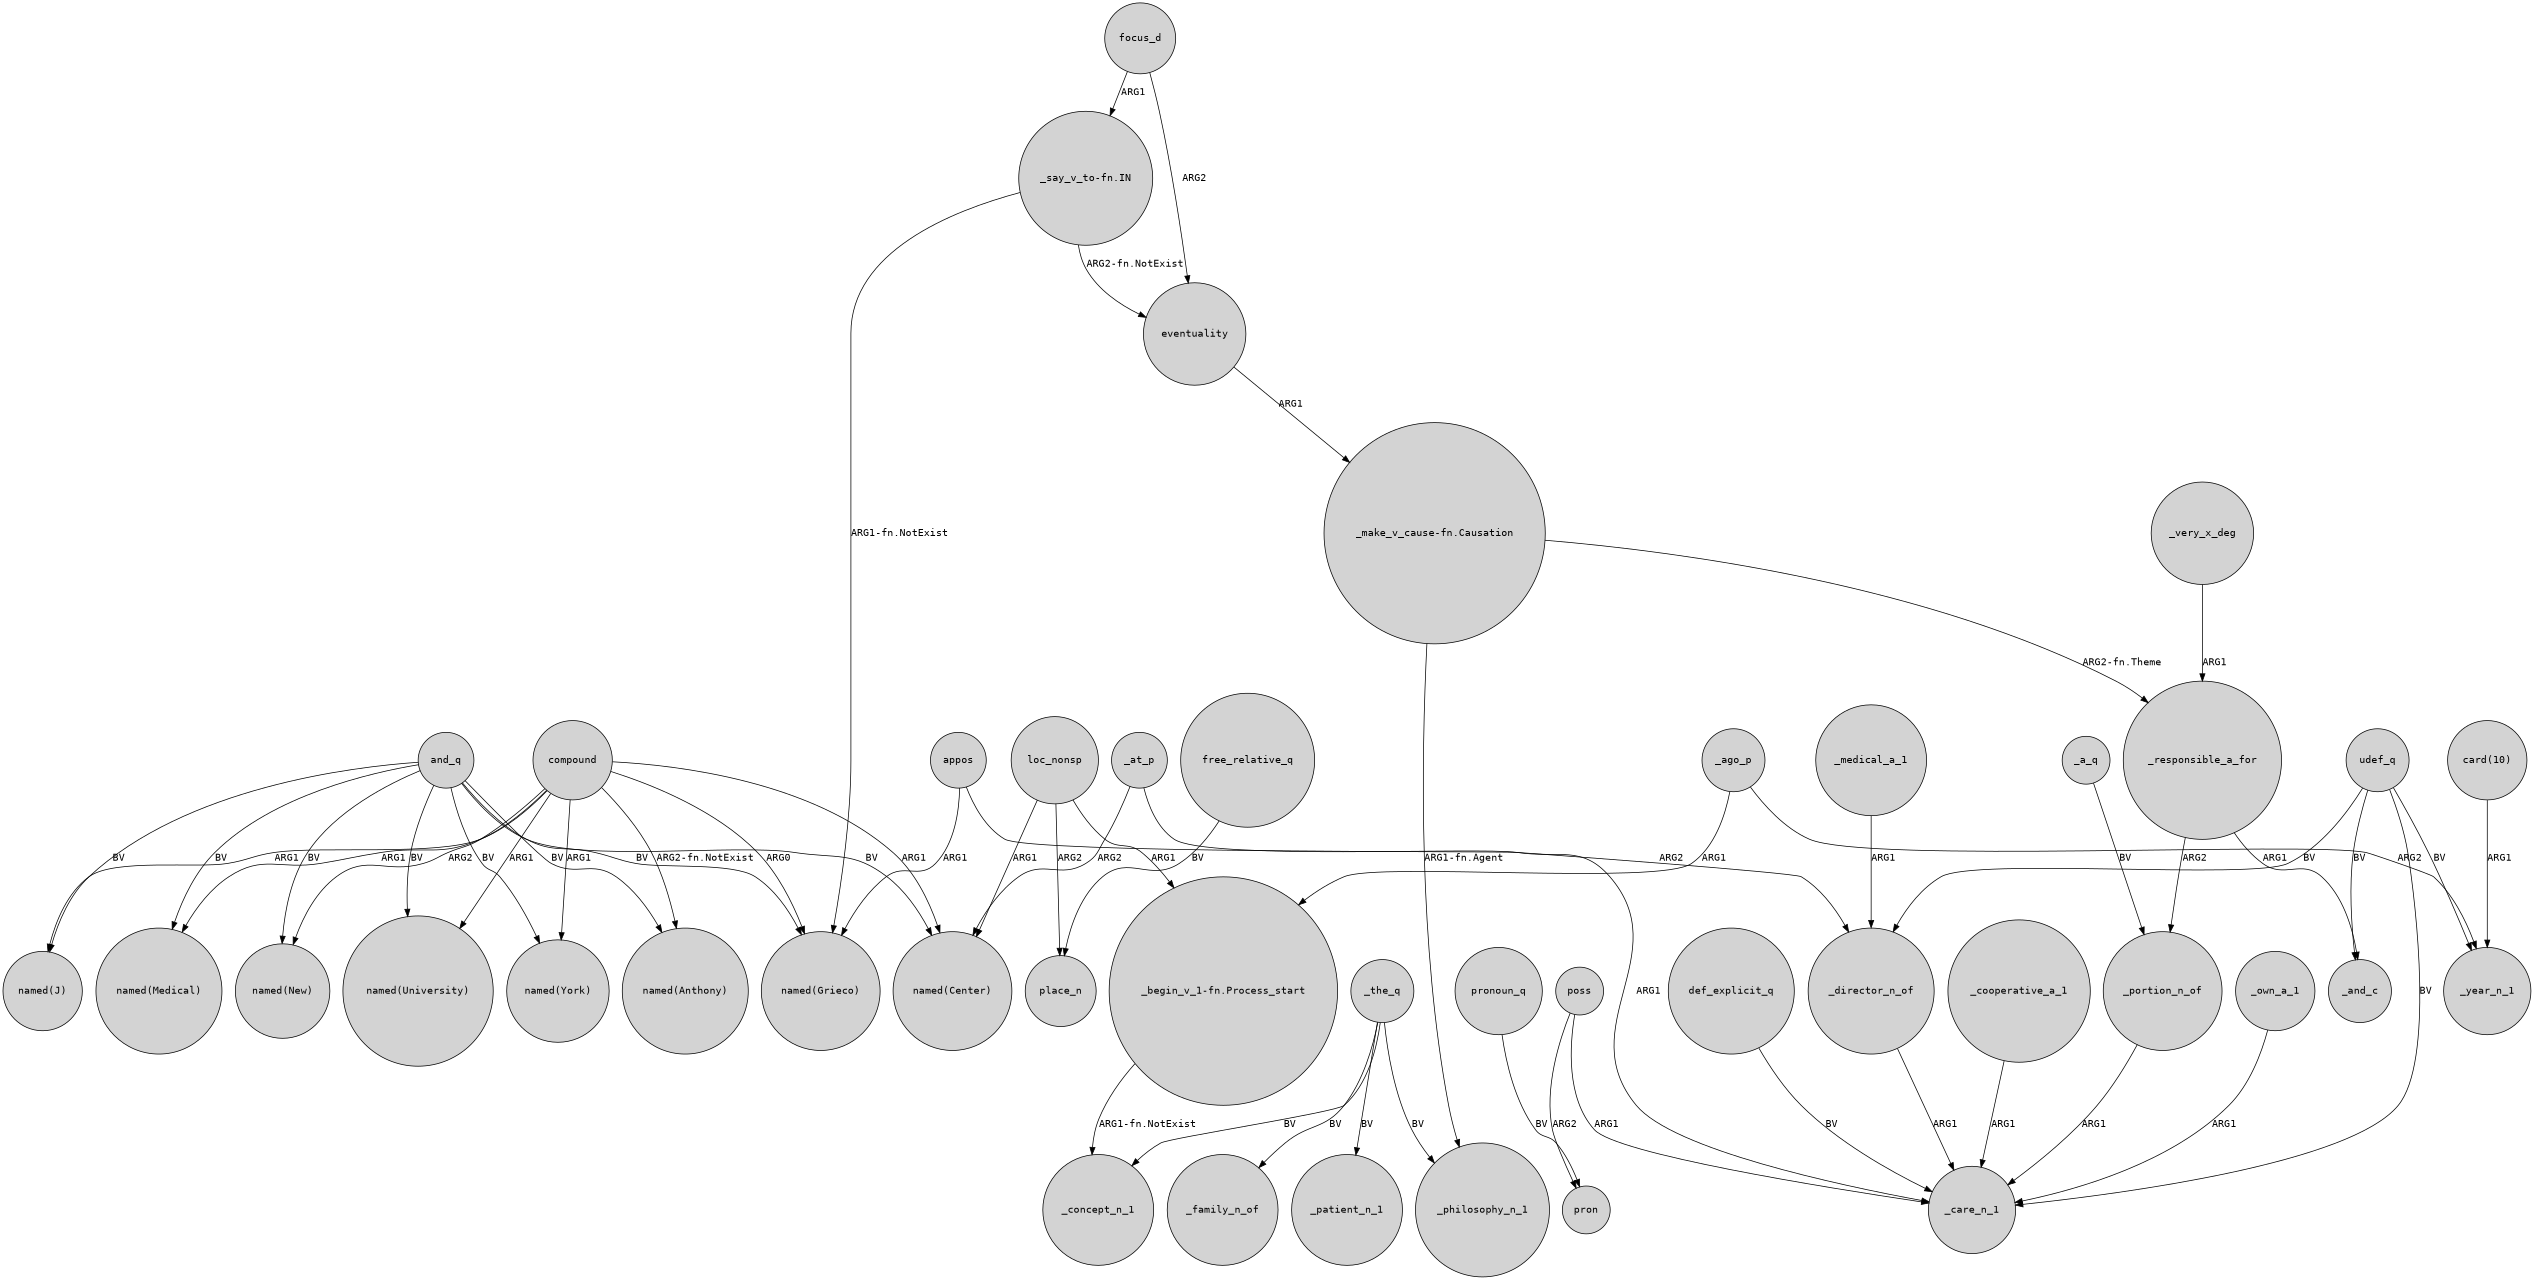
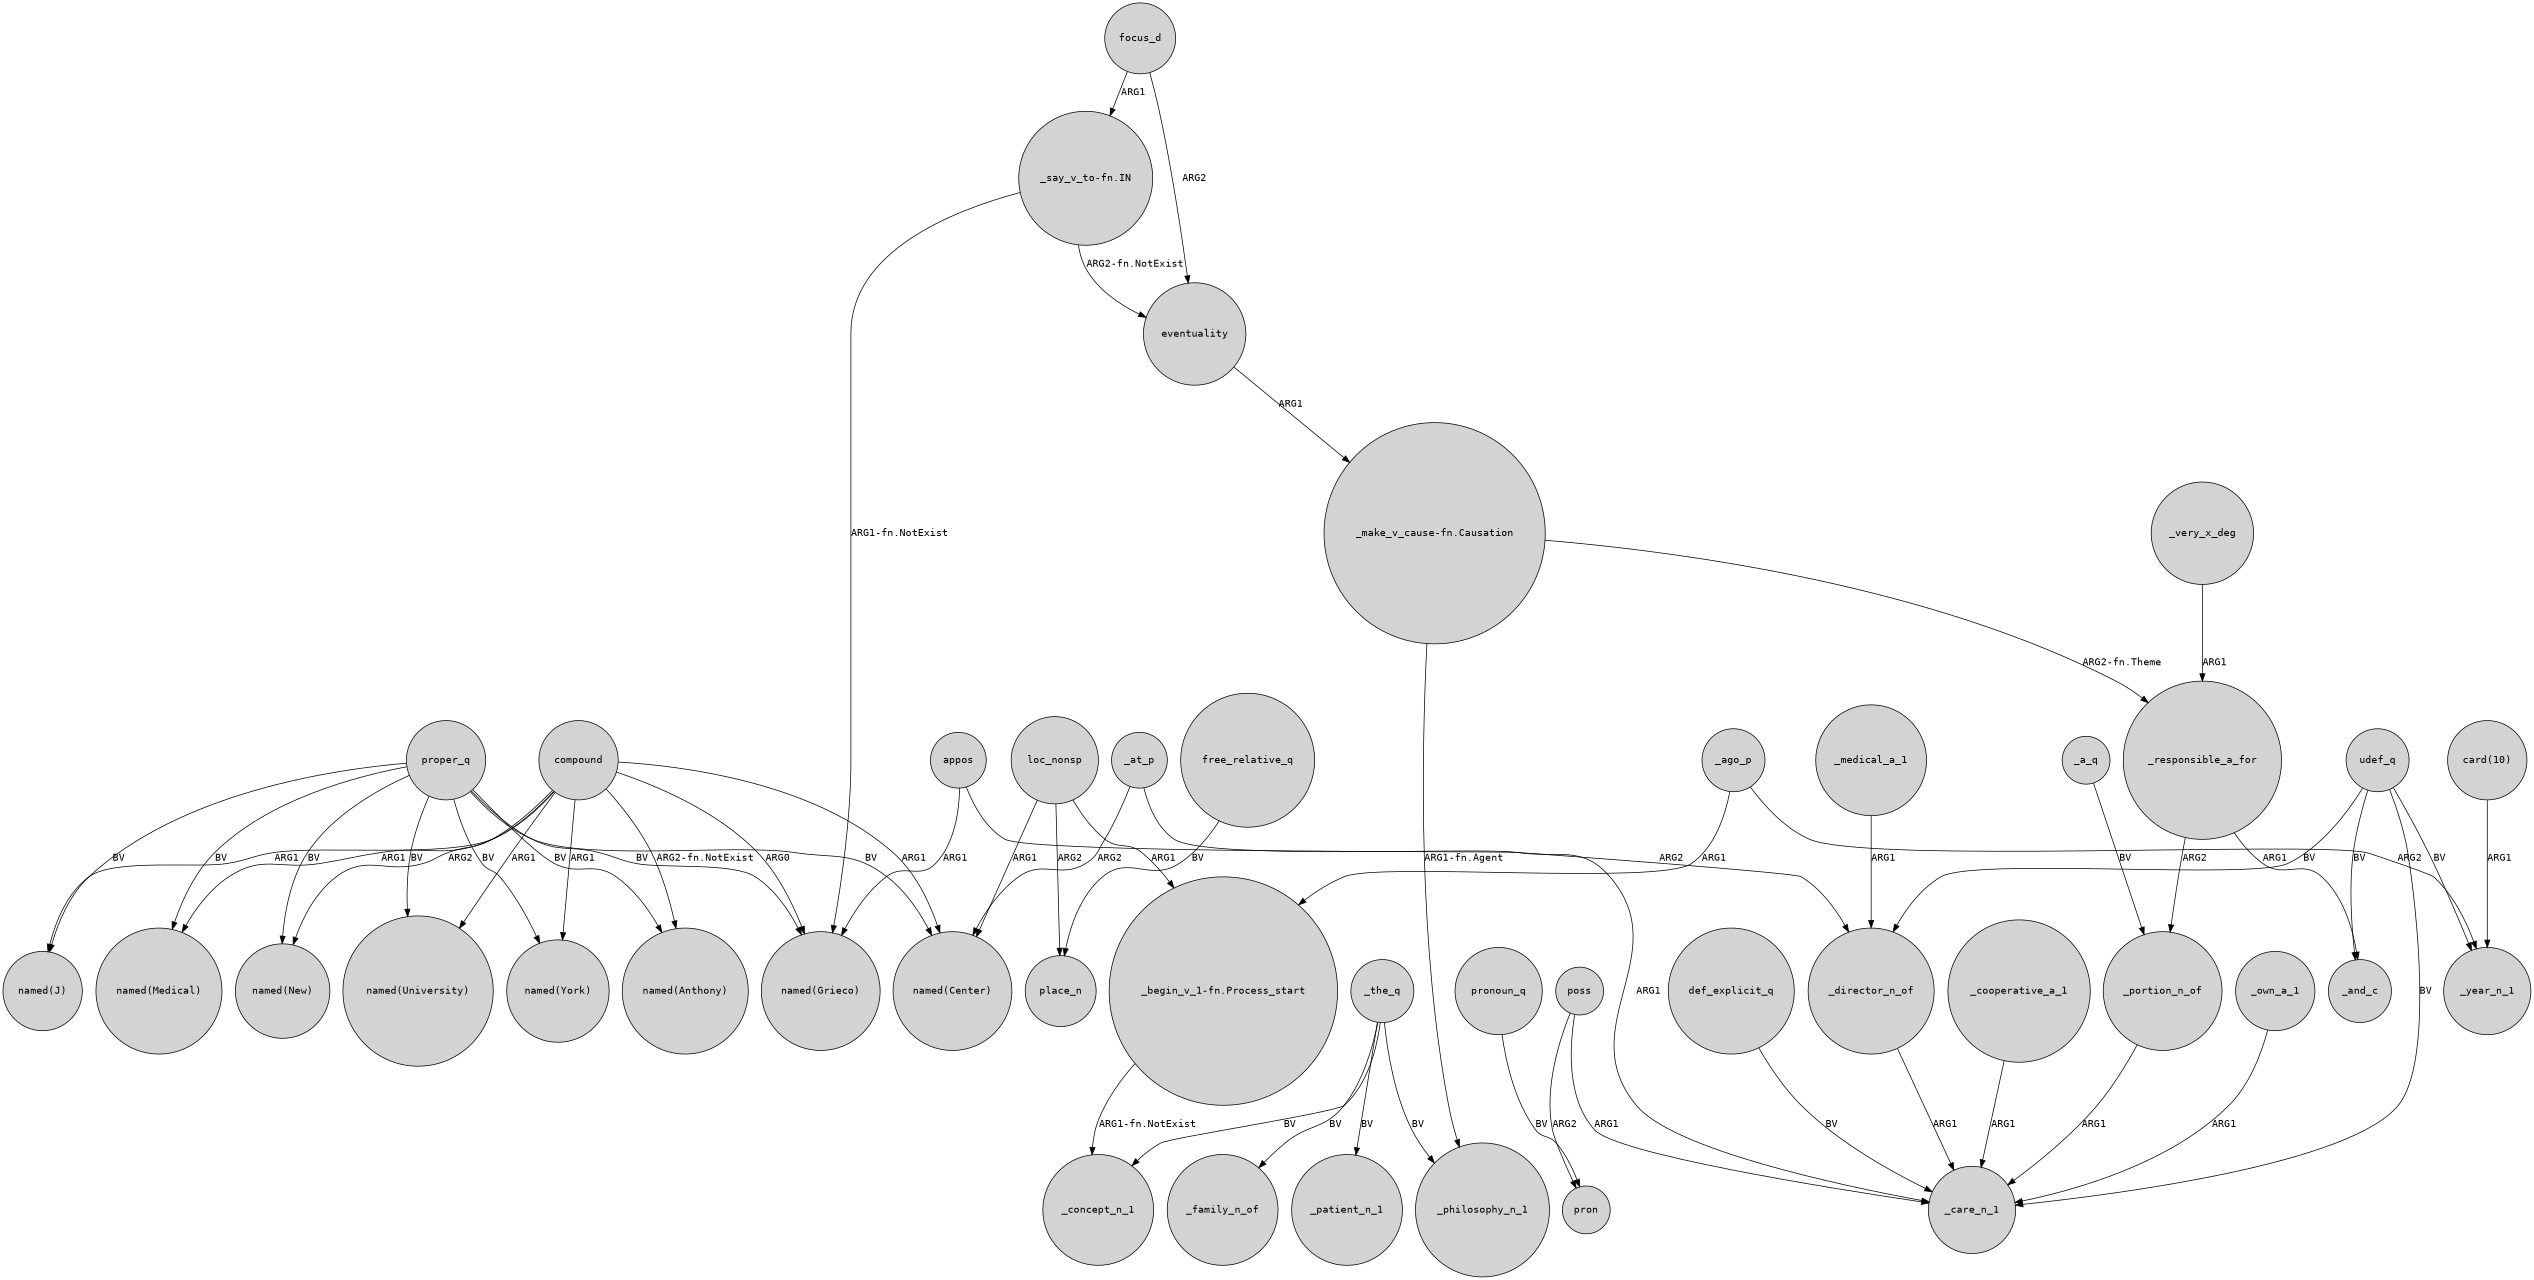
node "and_q": label "and_q" -> "proper_q"
